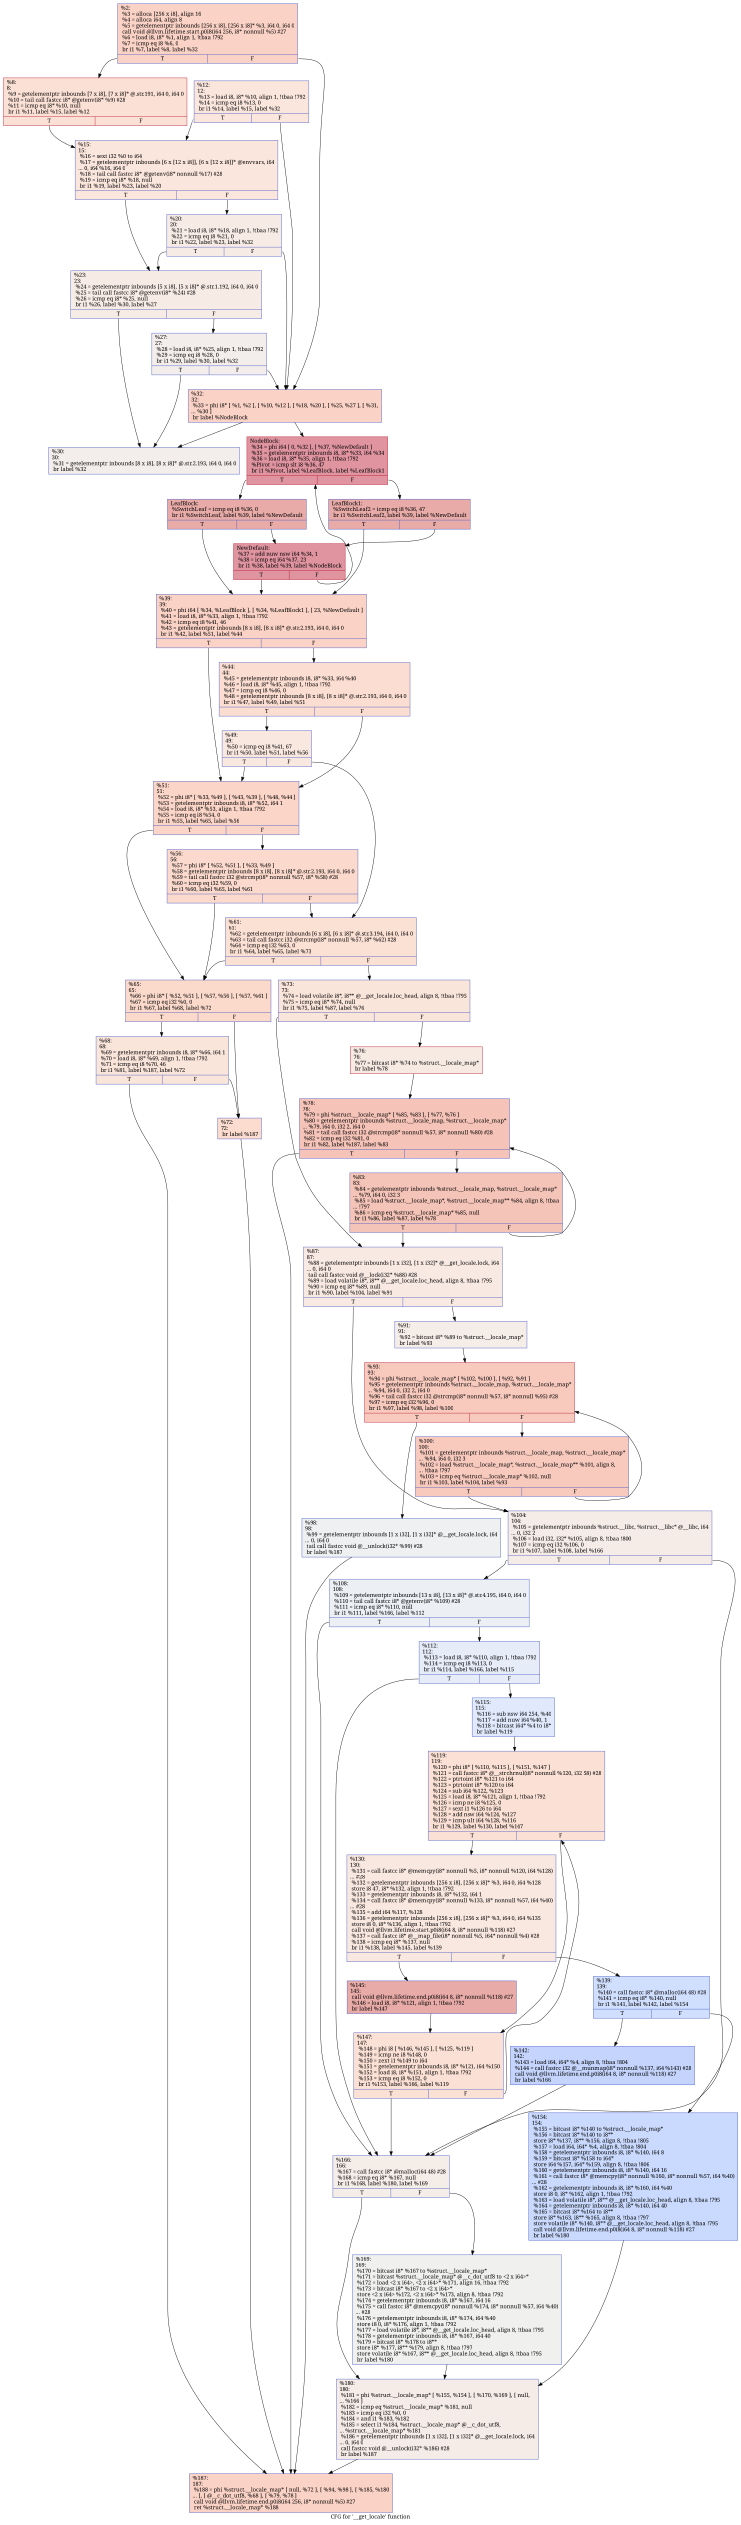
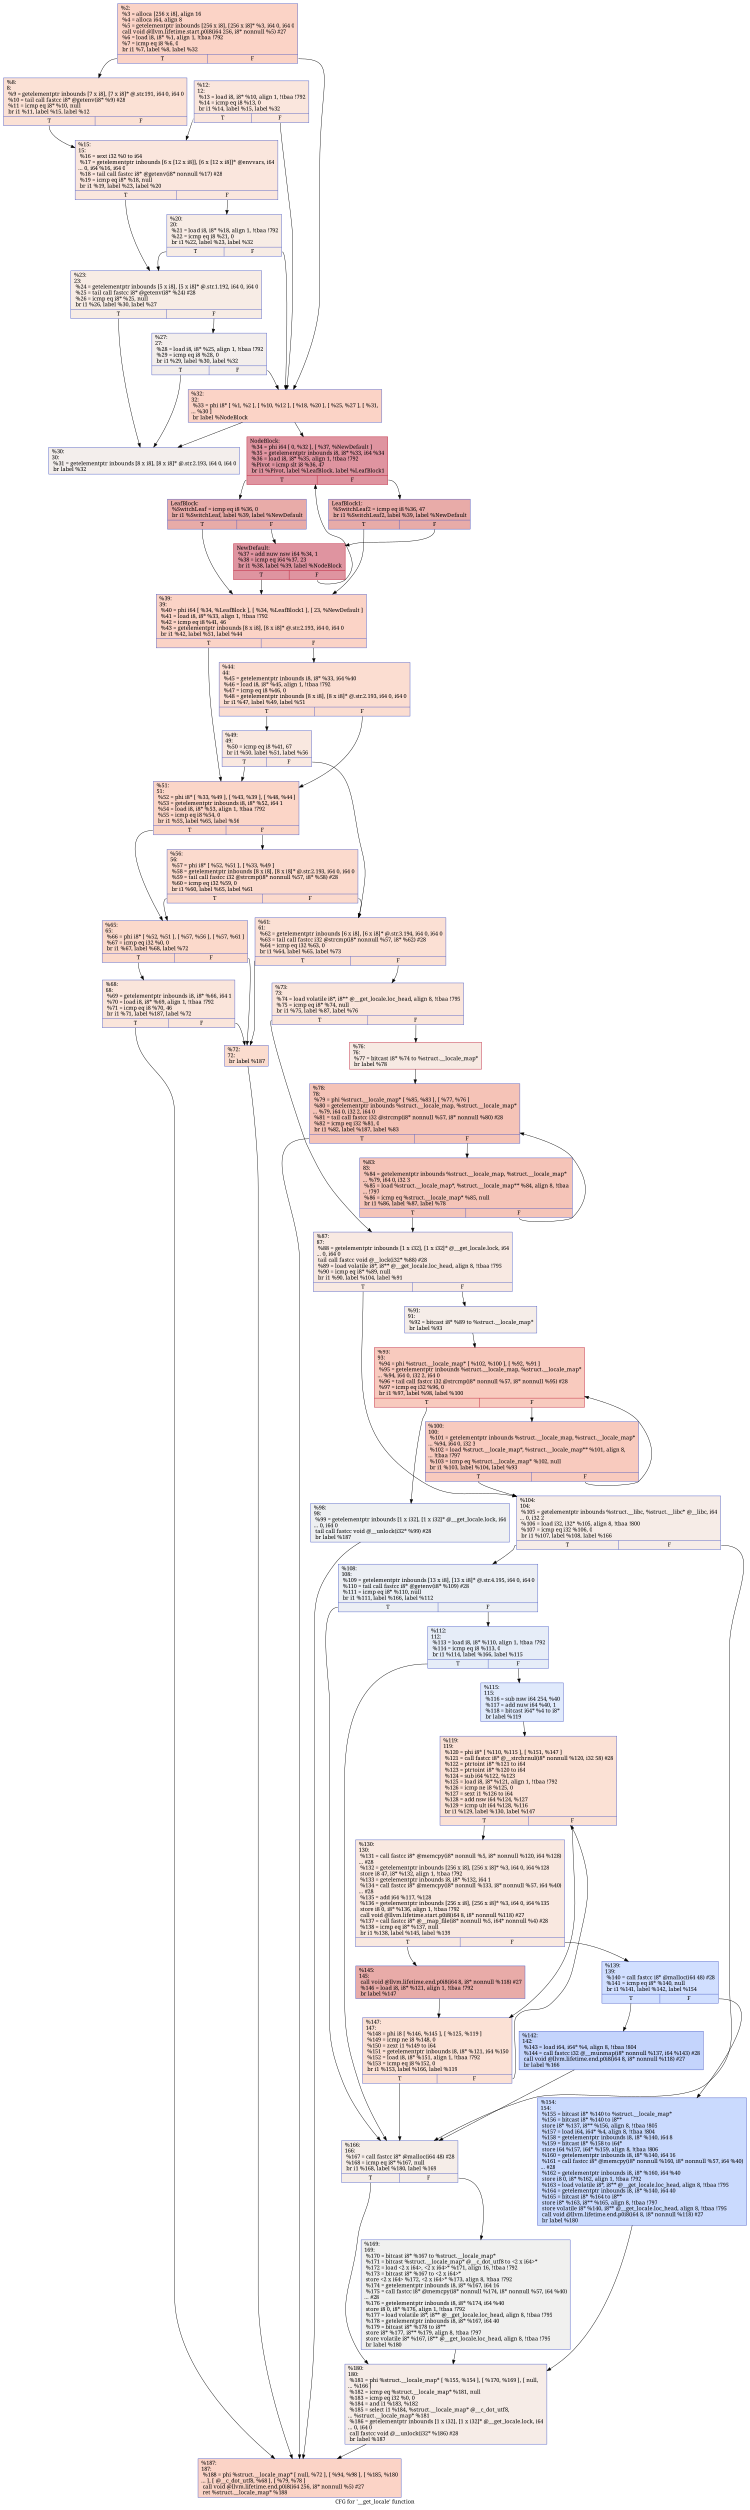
node "%8:": color #b70d28ff -> #3d50c3ff
edge "%61:" -> "%65:": now "%61:" -> "%72:"
node "%68:": text "br i1 %81, label %187, label %72" -> "br i1 %71, label %187, label %72"
